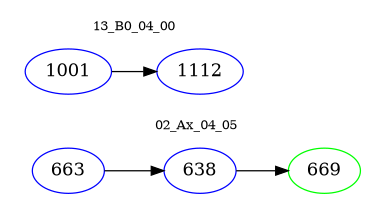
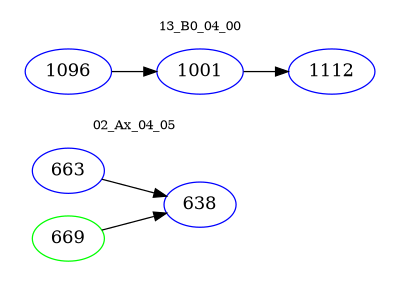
node "1096": added
edge "638" -> "669": reversed
